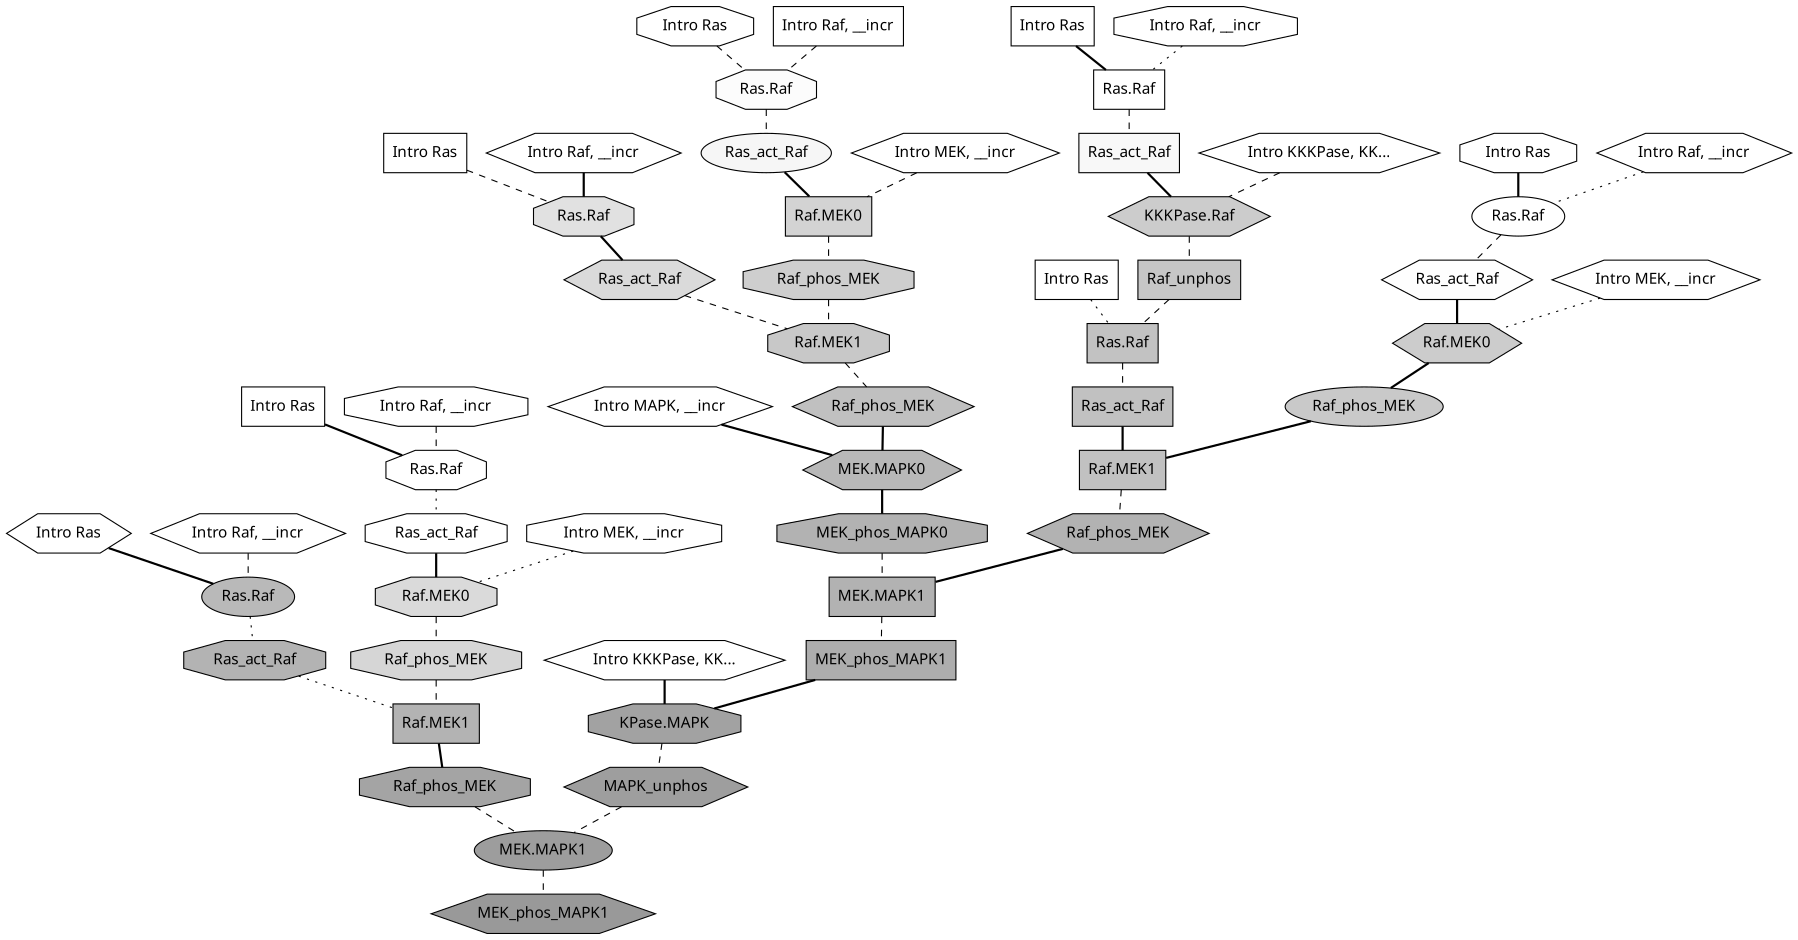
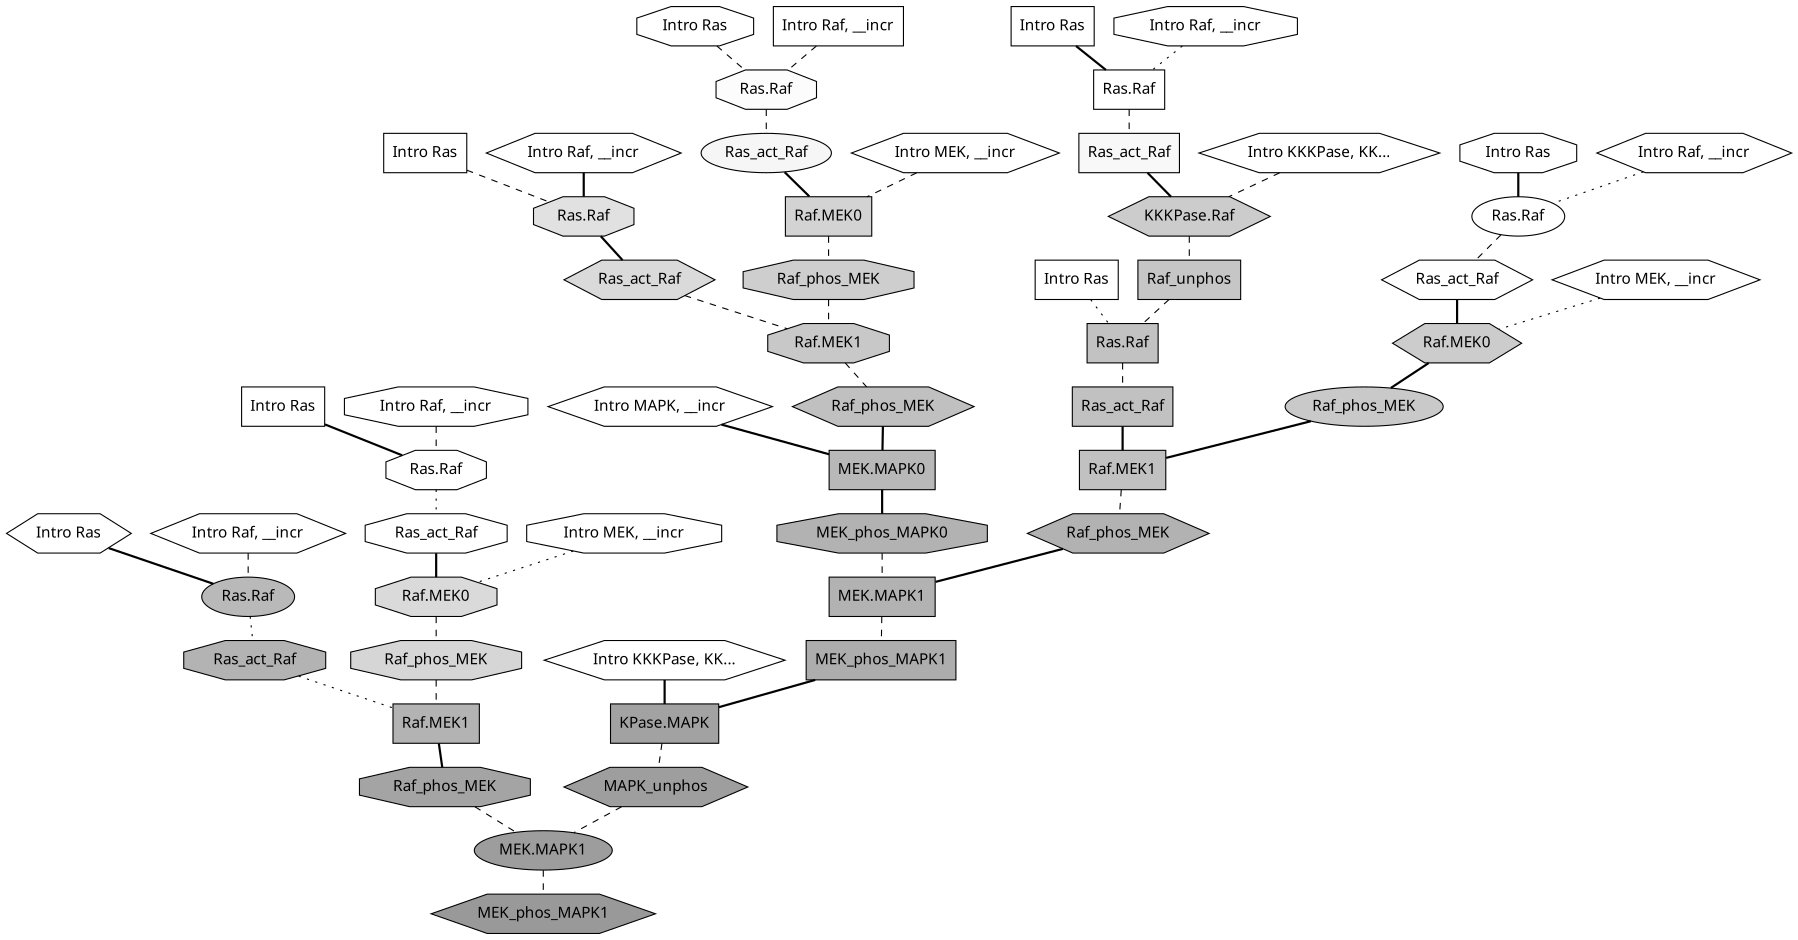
node "MEK.MAPK0": shape hexagon -> box
node "KPase.MAPK": shape octagon -> box
